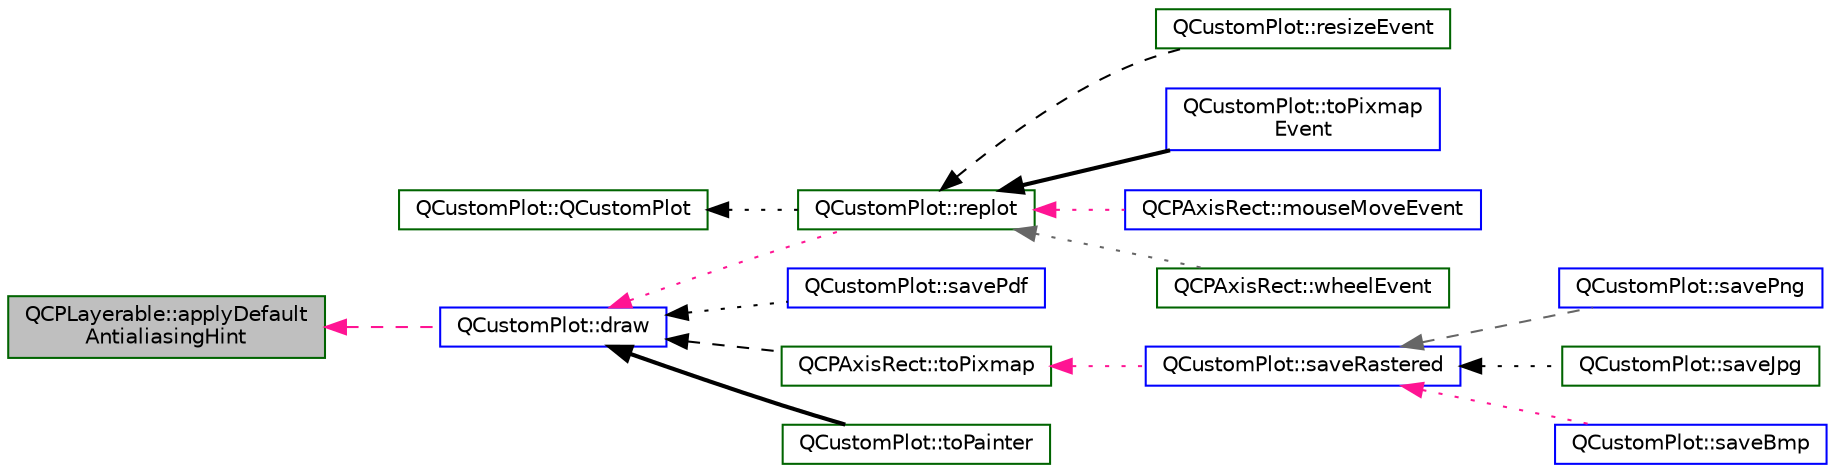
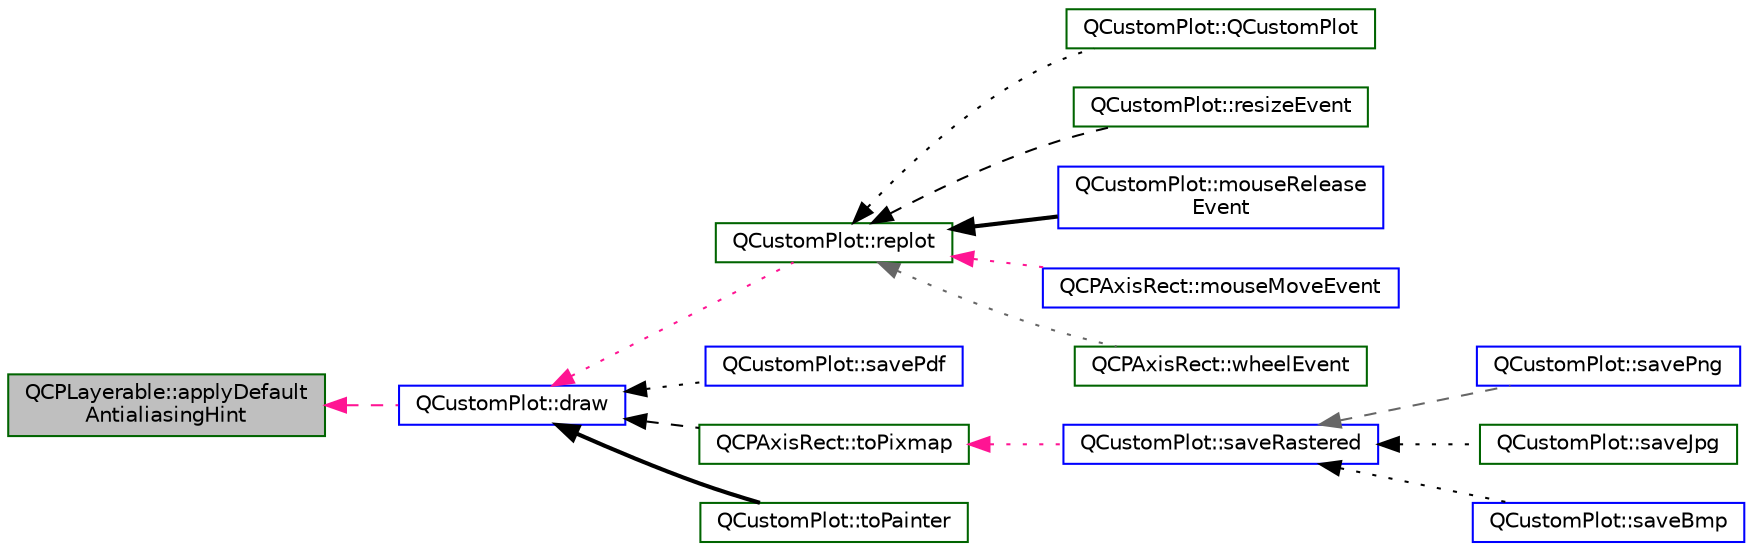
node "QCustomPlot::toPixmap Event": label "QCustomPlot::toPixmap Event" -> "QCustomPlot::mouseRelease Event"
edge "QCustomPlot::replot" -> "QCustomPlot::QCustomPlot": reversed
edge "QCustomPlot::saveBmp" -> "QCustomPlot::saveRastered": color deeppink -> black
